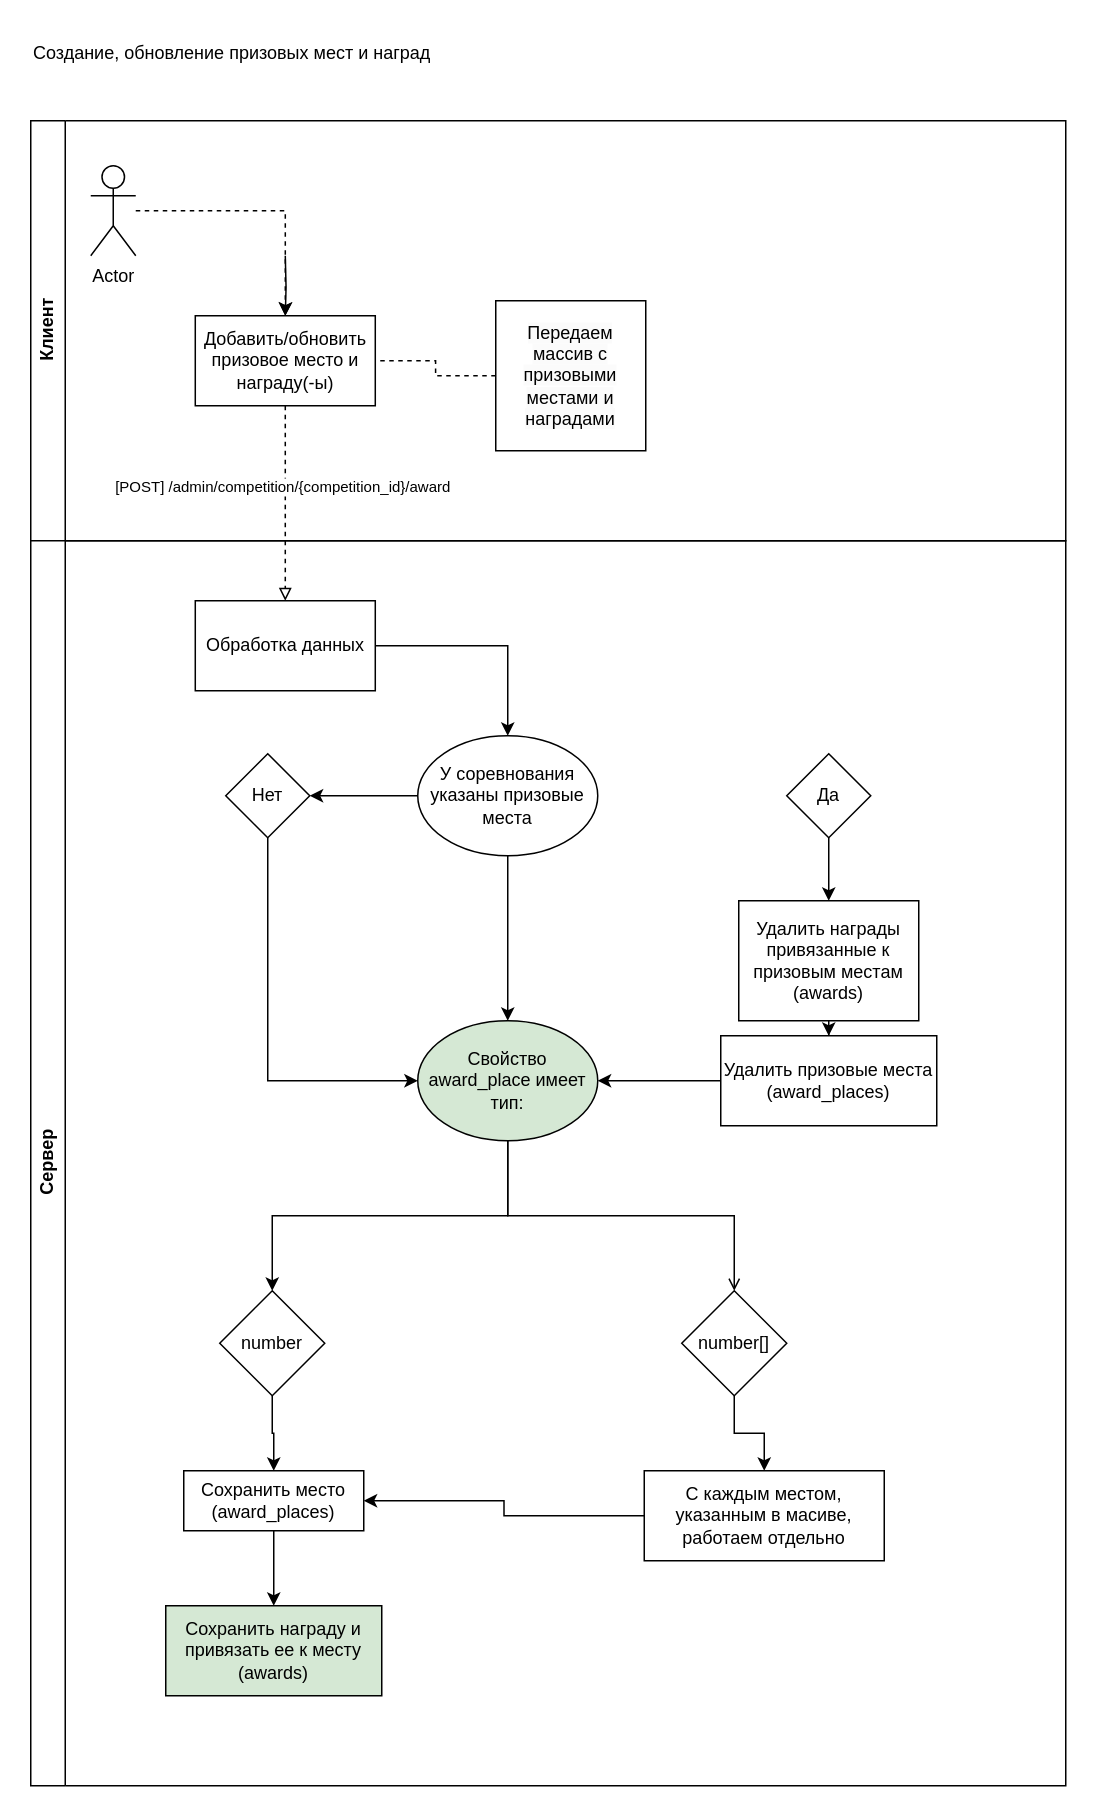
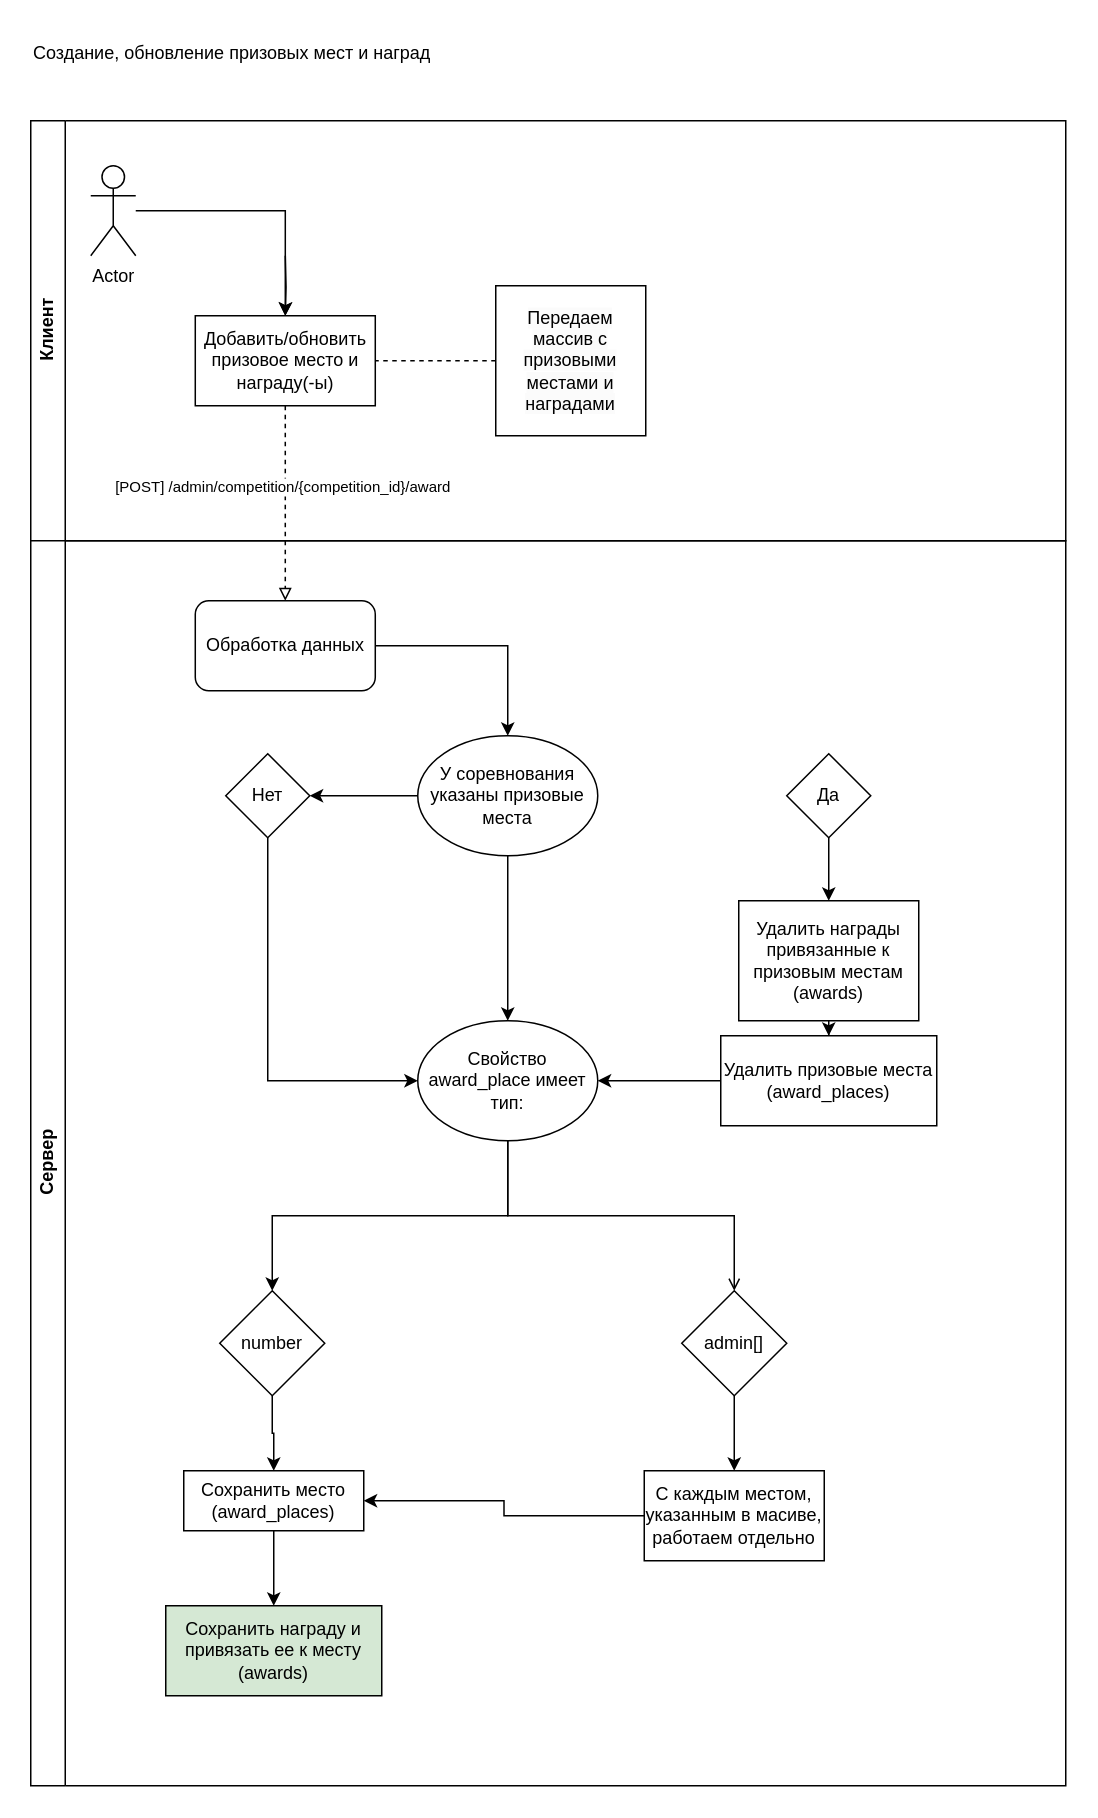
edge "Actor" -> "Добавить/обновить призовое место и награду(-ы)": style dashed -> solid
node "Передаем массив с призовыми местами и наградами": moved (571, 376) -> (571, 361)
node "Обработка данных": shape rectangle -> rounded rectangle
node "Свойство award_place имеет тип:": fillcolor #d5e8d4 -> #ffffff
node "number[]": label "number[]" -> "admin[]"
node "С каждым местом, указанным в масиве, работаем отдельно": size 240x90 -> 180x90
